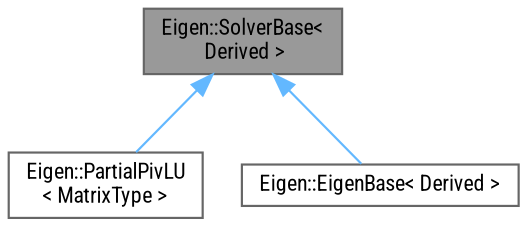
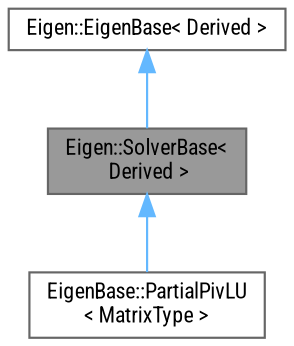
edge "Eigen::EigenBase< Derived >" -> "Eigen::SolverBase< Derived >": reversed
node "Eigen::PartialPivLU < MatrixType >": label "Eigen::PartialPivLU < MatrixType >" -> "EigenBase::PartialPivLU < MatrixType >"
